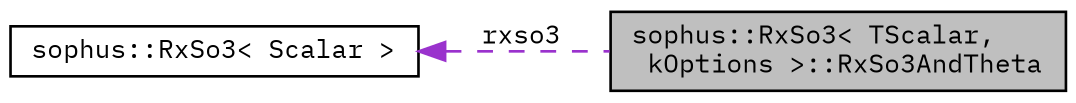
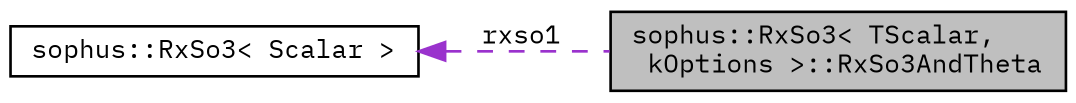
edge "sophus::RxSo3< TScalar, kOptions >::RxSo3AndTheta" -> "sophus::RxSo3< Scalar >": label " rxso3" -> " rxso1"
